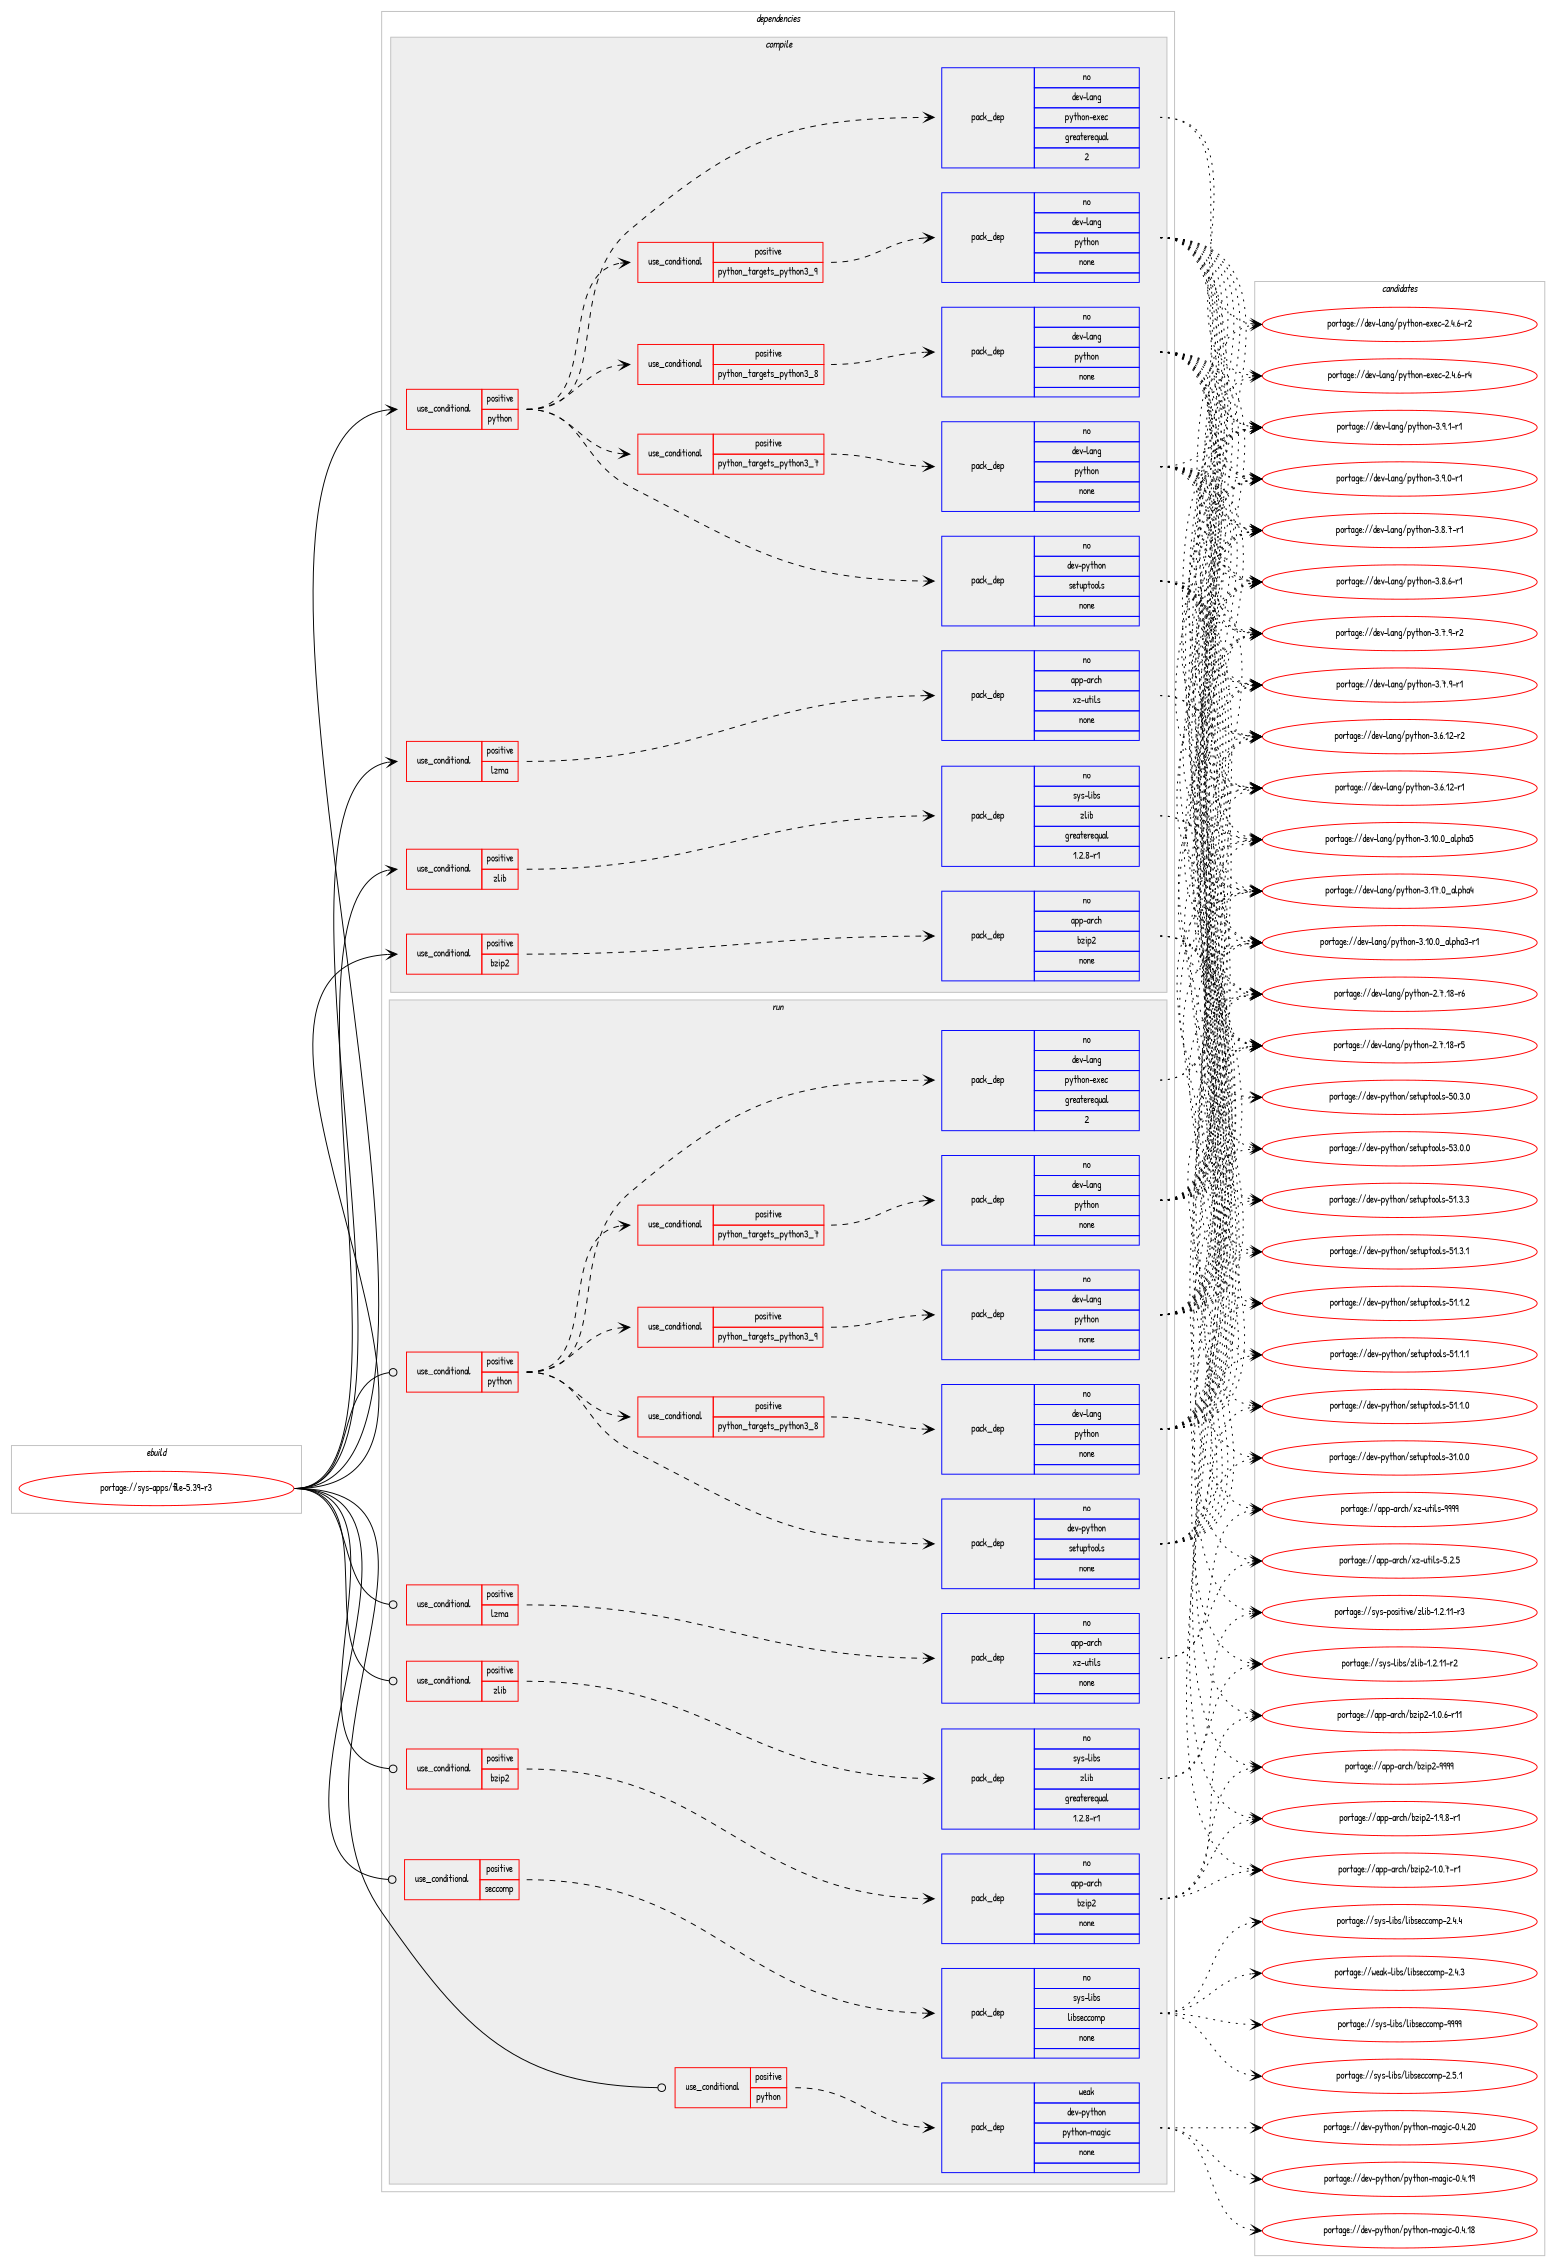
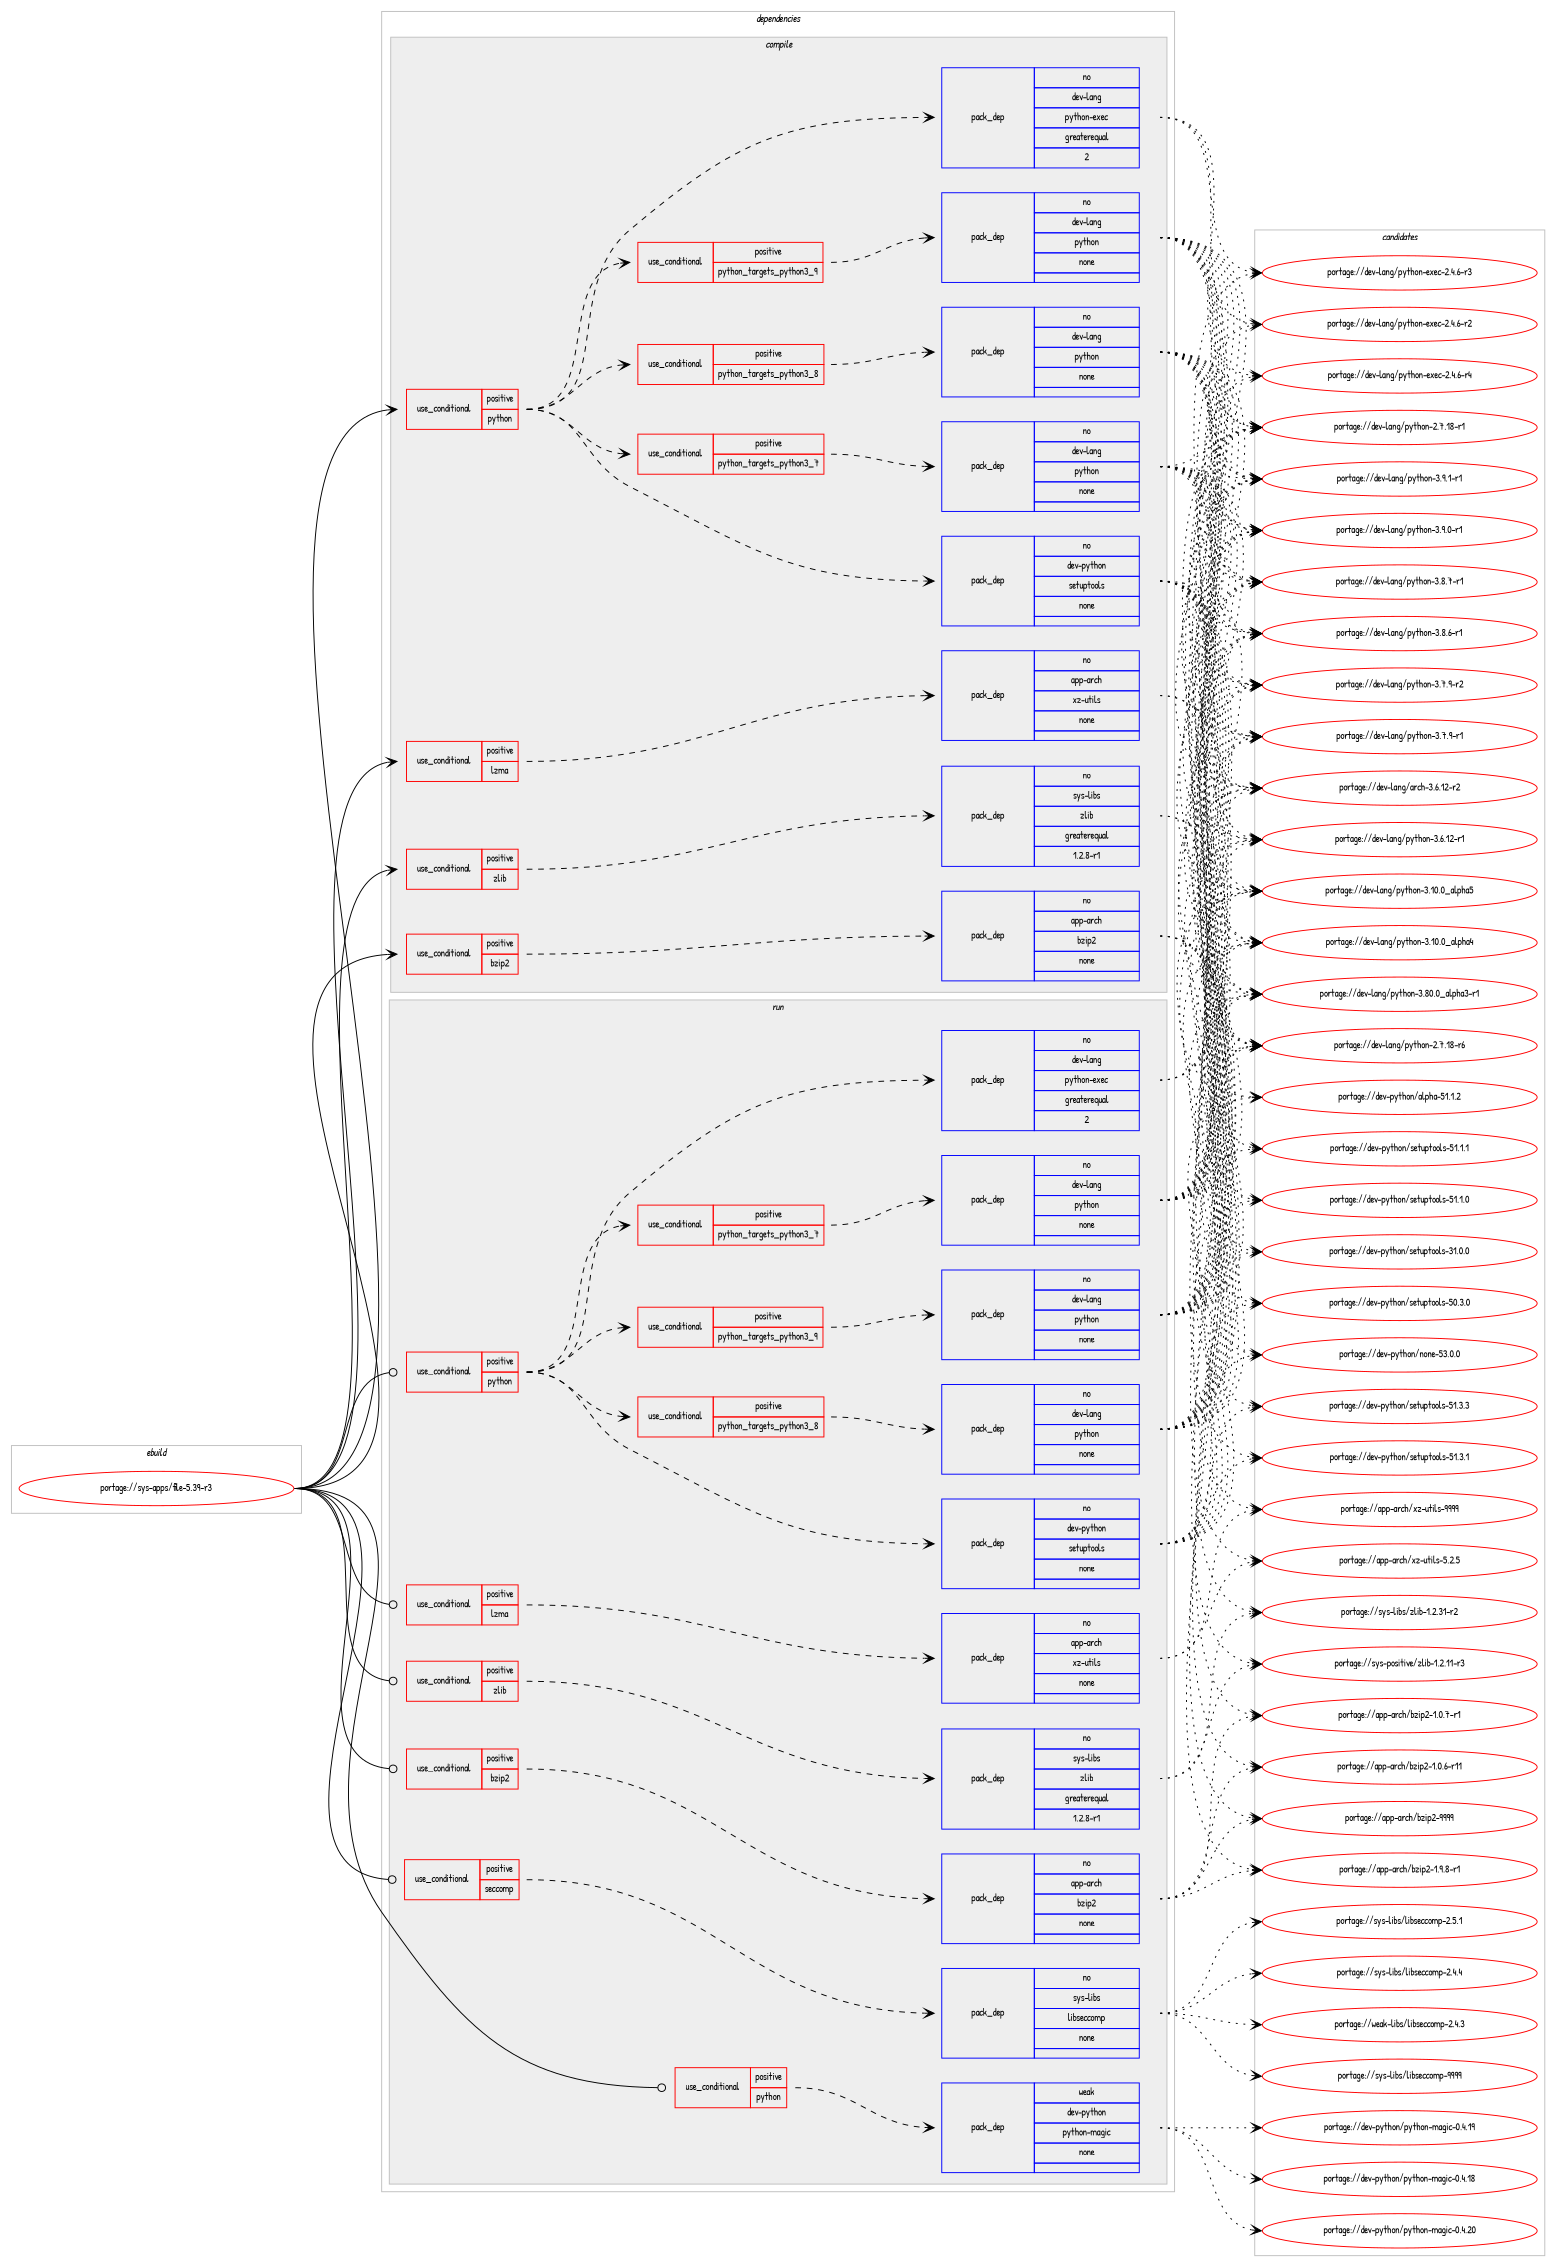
node "portage://dev-lang/python-exec-2.4.6-r3": added
node "portage://dev-lang/python-3.6.12-r2": label "portage://dev-lang/python-3.6.12-r2" -> "portage://dev-lang/arch-3.6.12-r2"
node "portage://dev-lang/python-3.17.0_alpha4": label "portage://dev-lang/python-3.17.0_alpha4" -> "portage://dev-lang/python-3.10.0_alpha4"
node "portage://dev-lang/python-3.10.0_alpha3-r1": label "portage://dev-lang/python-3.10.0_alpha3-r1" -> "portage://dev-lang/python-3.80.0_alpha3-r1"
node "portage://dev-lang/python-2.7.18-r5": label "portage://dev-lang/python-2.7.18-r5" -> "portage://dev-lang/python-2.7.18-r1"
node "portage://dev-python/setuptools-53.0.0": label "portage://dev-python/setuptools-53.0.0" -> "portage://dev-python/none-53.0.0"
node "portage://dev-python/setuptools-51.1.2": label "portage://dev-python/setuptools-51.1.2" -> "portage://dev-python/alpha-51.1.2"
node "portage://sys-libs/zlib-1.2.11-r2": label "portage://sys-libs/zlib-1.2.11-r2" -> "portage://sys-libs/zlib-1.2.31-r2"
